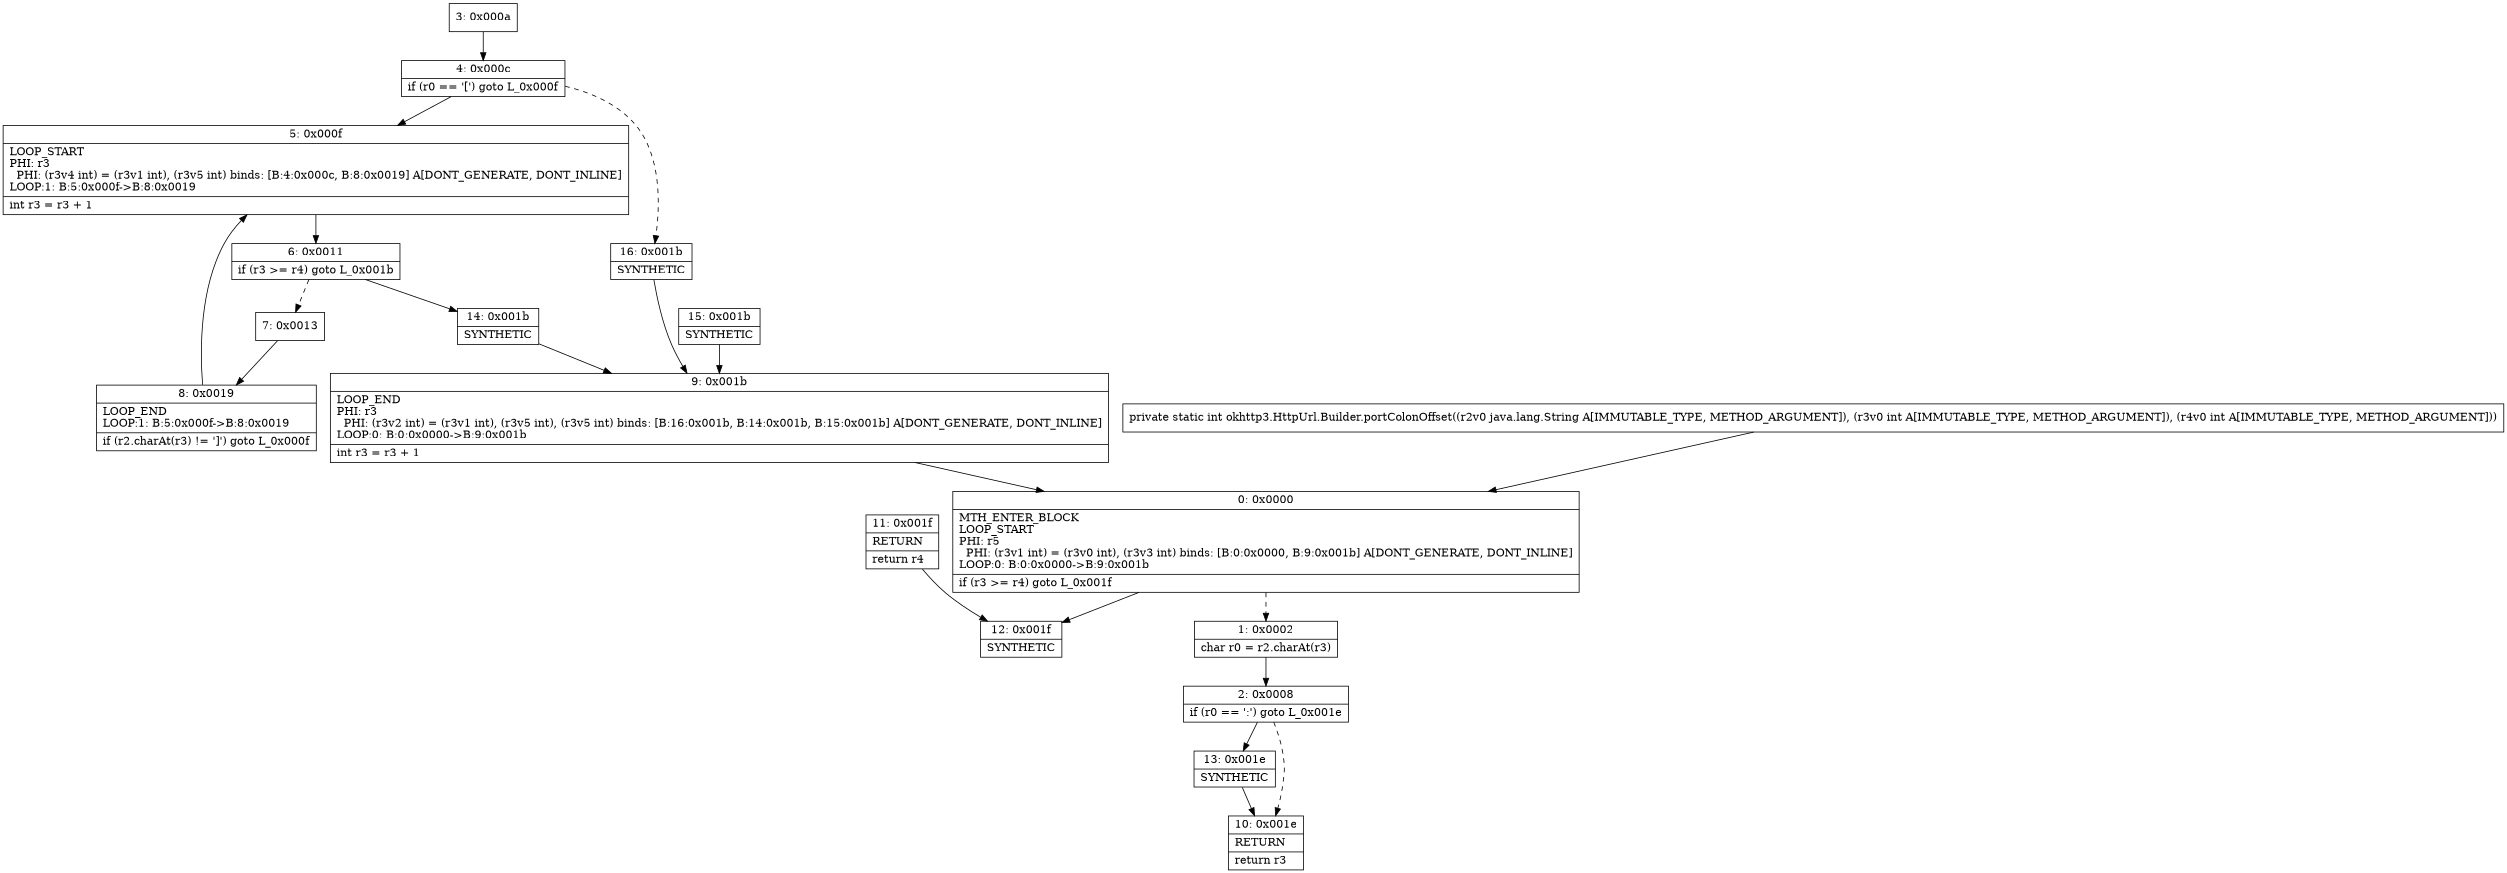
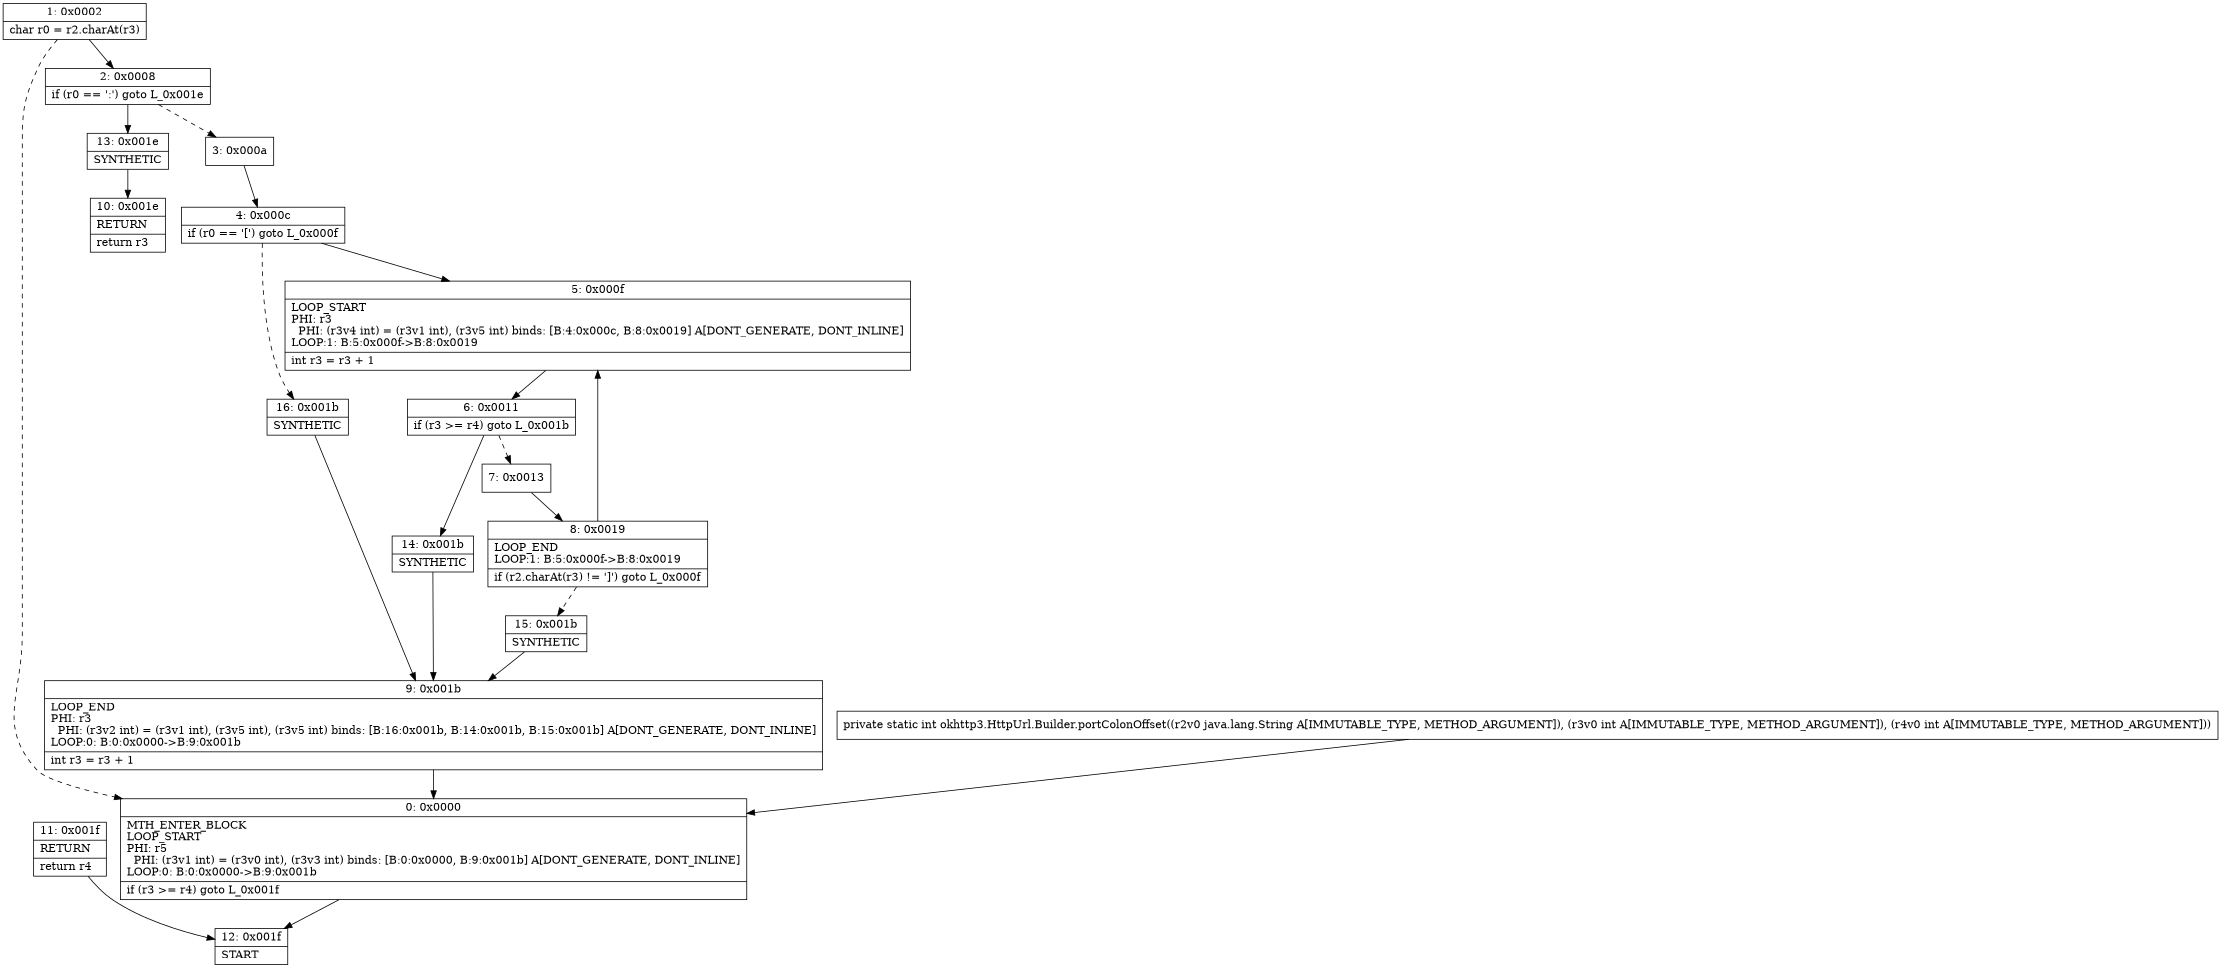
edge "8: 0x0019" -> "15: 0x001b": added
edge "0: 0x0000" -> "1: 0x0002": reversed
node "12: 0x001f": text "SYNTHETIC" -> "START"
edge "2: 0x0008" -> "10: 0x001e": now "2: 0x0008" -> "3: 0x000a"
